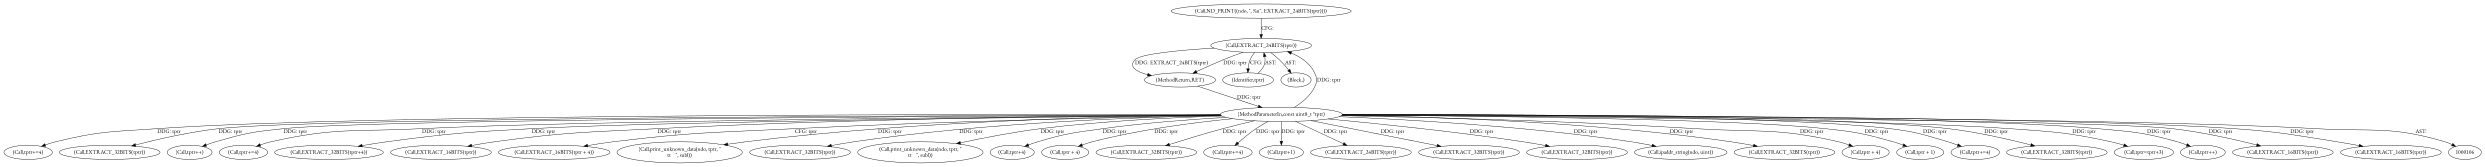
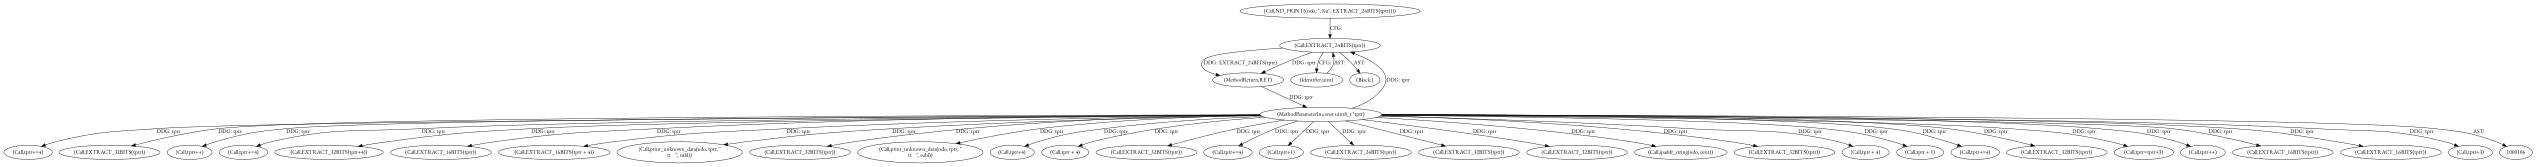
node "(Identifier,tptr)": label "(Identifier,tptr)" -> "(Identifier,uint)"
edge "(MethodParameterIn,const uint8_t *tptr)" -> "(Call,EXTRACT_16BITS(tptr + 4))": label "CFG: tptr" -> "DDG: tptr"
node "(Call,tptr+3)": added
